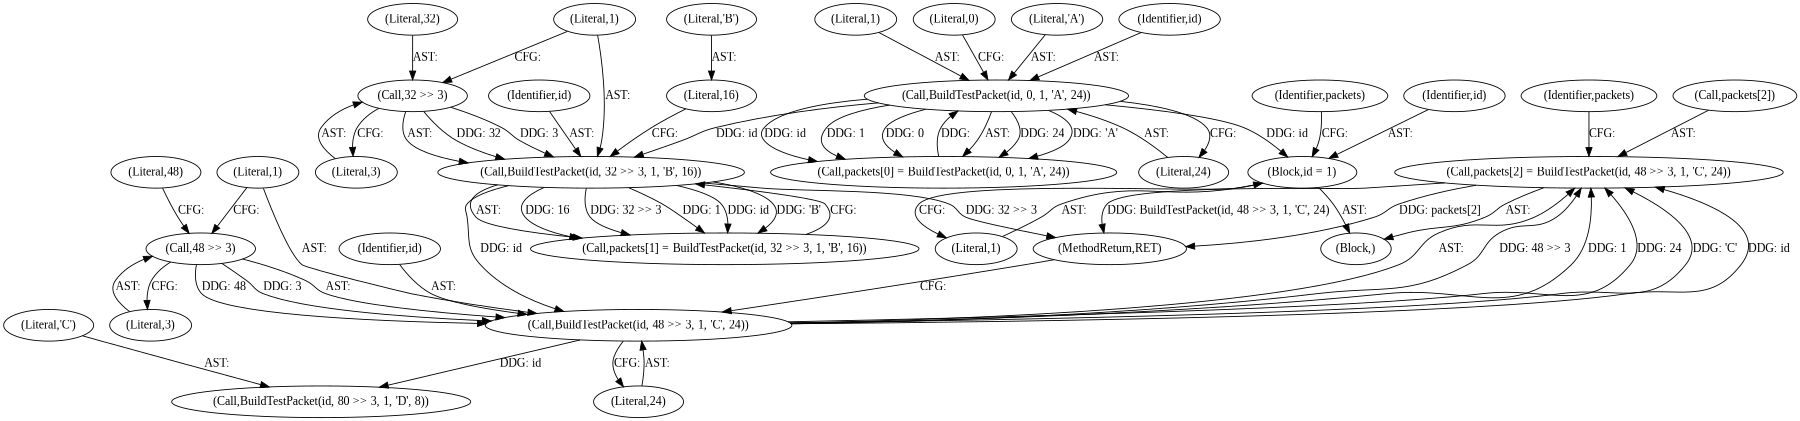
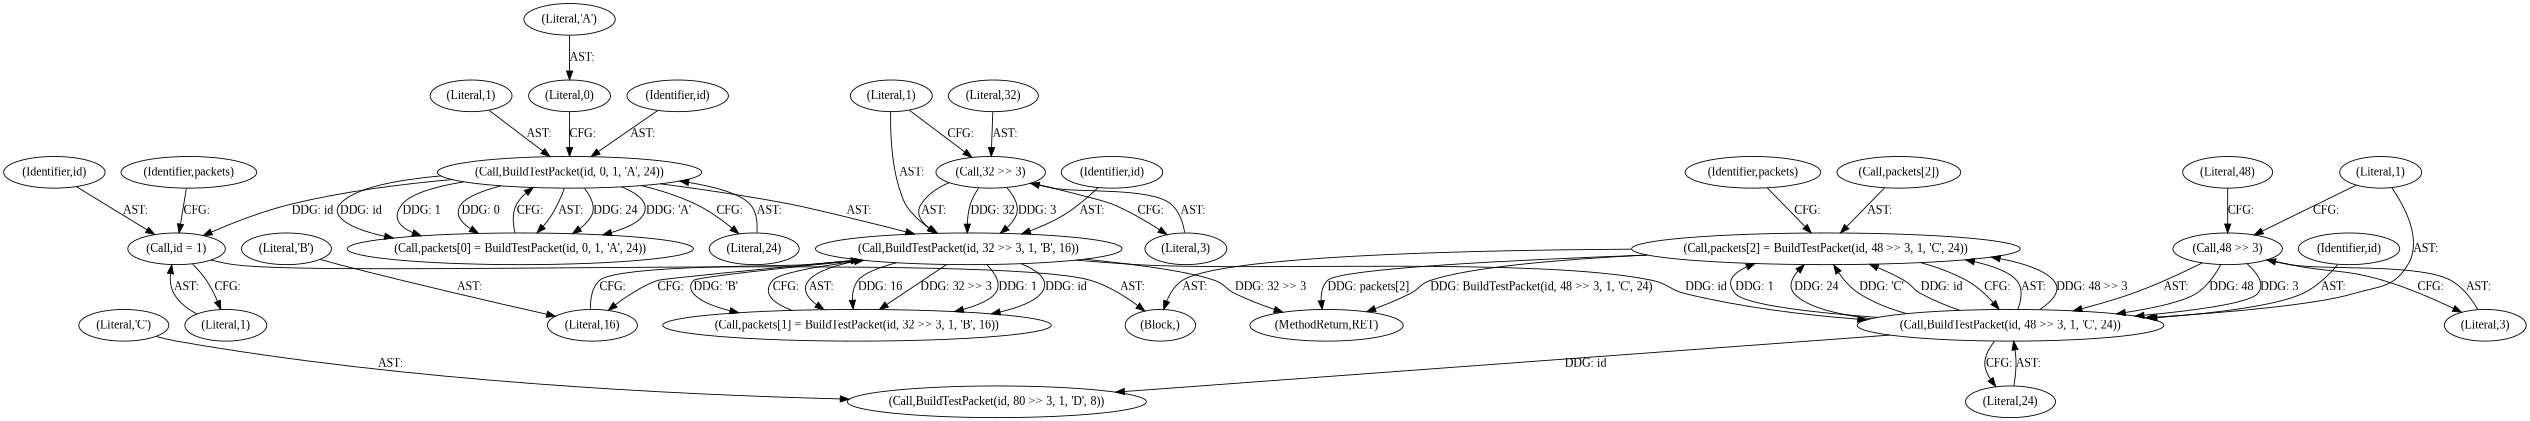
edge "(Literal,'A')" -> "(Call,BuildTestPacket(id, 0, 1, 'A', 24))": now "(Literal,'A')" -> "(Literal,0)"
edge "(Call,BuildTestPacket(id, 0, 1, 'A', 24))" -> "(Call,BuildTestPacket(id, 32 >> 3, 1, 'B', 16))": label "DDG: id" -> "AST: "
edge "(Call,packets[0] = BuildTestPacket(id, 0, 1, 'A', 24))" -> "(Call,BuildTestPacket(id, 0, 1, 'A', 24))": label "DDG: " -> "CFG: "
node "(Block,id = 1)": label "(Block,id = 1)" -> "(Call,id = 1)"
edge "(Call,BuildTestPacket(id, 32 >> 3, 1, 'B', 16))" -> "(Literal,16)": added, label "CFG:"
edge "(MethodReturn,RET)" -> "(Call,BuildTestPacket(id, 48 >> 3, 1, 'C', 24))": now "(Call,packets[2] = BuildTestPacket(id, 48 >> 3, 1, 'C', 24))" -> "(Call,BuildTestPacket(id, 48 >> 3, 1, 'C', 24))"
